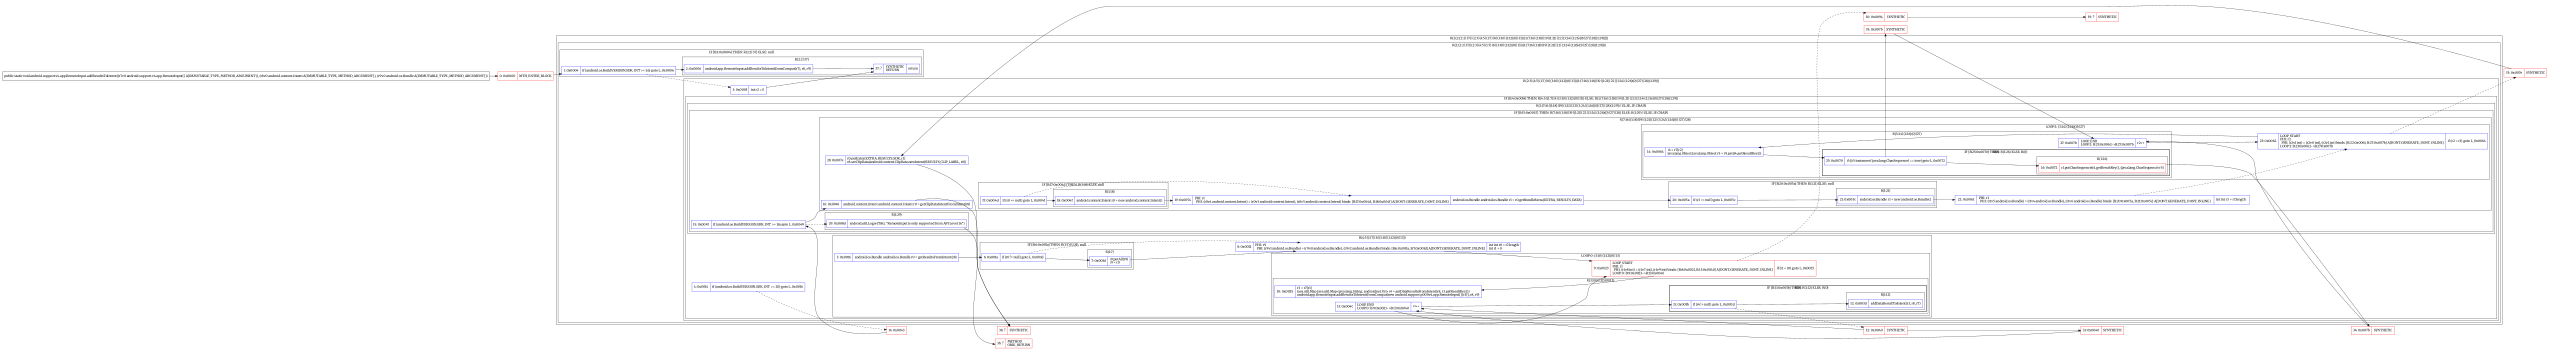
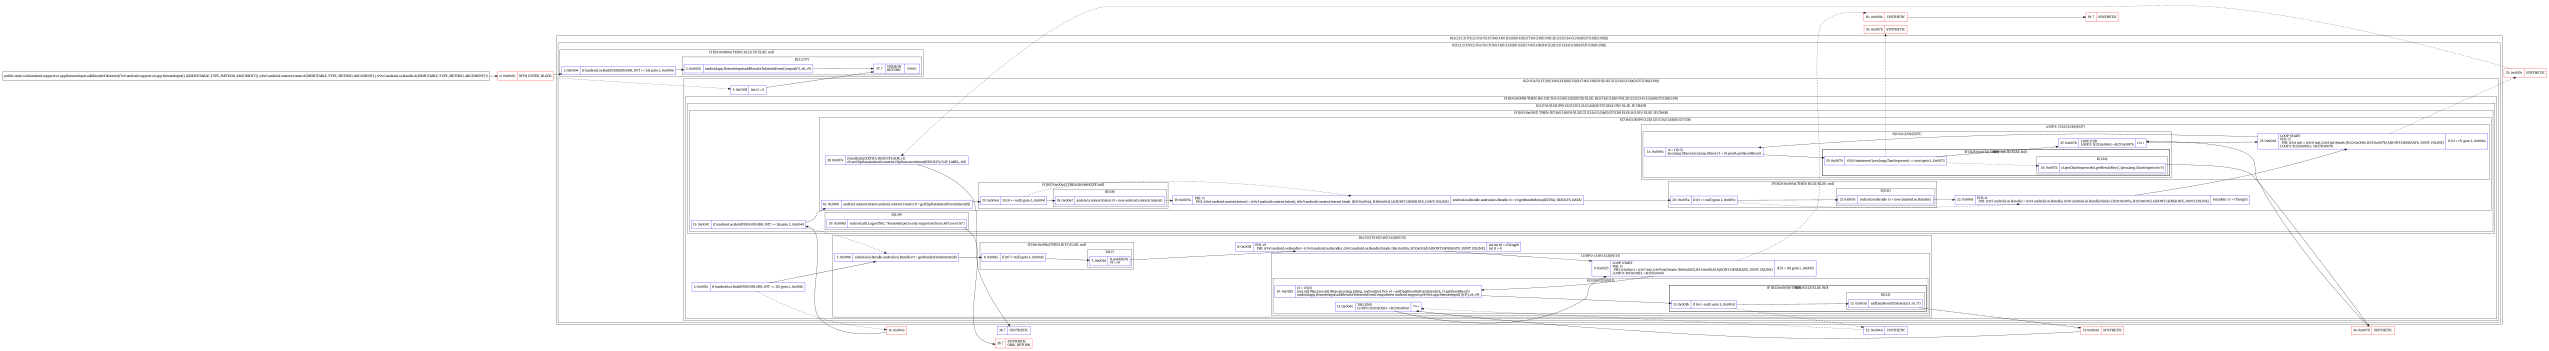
edge "33: 0x007e" -> "28: 0x007e": style solid -> dashed
node "37: ?": text "SYNTHETIC" -> "VERSION"
edge "1: 0x0004" -> "3: 0x000f": now "0: 0x0000" -> "3: 0x000f"
edge "35: 0x007b" -> "27: 0x007b": now "25: 0x0070" -> "27: 0x007b"
edge "25: 0x0070" -> "35: 0x007b": style solid -> dashed
edge "25: 0x0070" -> "26: 0x0072": style solid -> dashed
node "26: 0x0072": color red -> blue
edge "22: 0x0061" -> "23: 0x0062": style dashed -> solid
cluster "R(1:21)": label "R(1:21)" -> "R(5:21)"
node "22: 0x0061": text "int int r3 = r7.length" -> "int public r3 = r7.length"
edge "20: 0x005a" -> "22: 0x0061": added
edge "16: 0x0049" -> "38: ?": now "16: 0x0049" -> "17: 0x004d"
edge "15: 0x0047" -> "29: 0x008d": now "15: 0x0047" -> "5: 0x0016"
edge "6: 0x001a" -> "8: 0x0021": removed
node "7: 0x001d": text "r0.putAll(r9)" -> "r1.putAll(r9)"
node "9: 0x0023": color red -> blue
edge "4: 0x0014" -> "5: 0x0016": added
node "13: 0x0040": text "LOOP_END" -> "TAG_END"
edge "13: 0x0040" -> "11: 0x003b": now "10: 0x0025" -> "11: 0x003b"
edge "32: 0x0040" -> "13: 0x0040": style solid -> dashed
node "38: ?": color red -> blue
node "32: 0x0040": color red -> blue
edge "32: 0x0040" -> "31: 0x0040": now "12: 0x003d" -> "31: 0x0040"
node "36: ?": text "METHOD" -> "SYNTHETIC"
